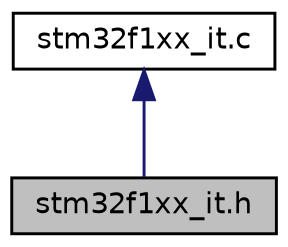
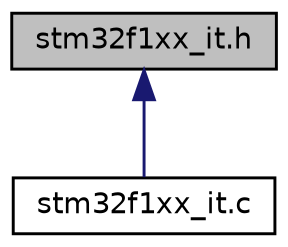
edge "stm32f1xx_it.h" -> "stm32f1xx_it.c": reversed
